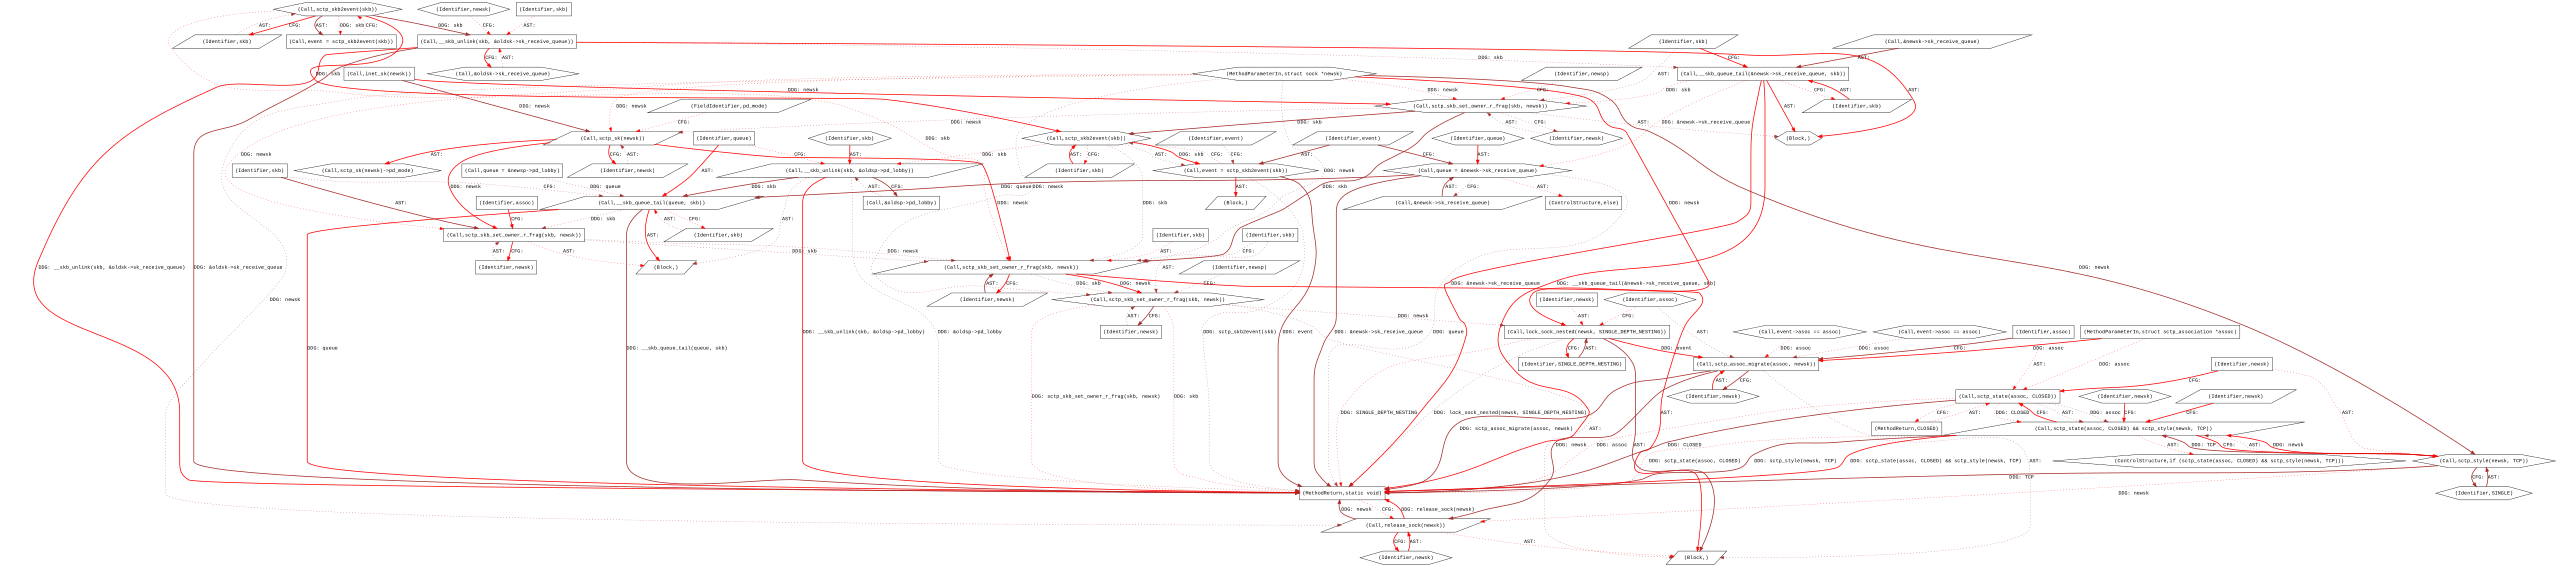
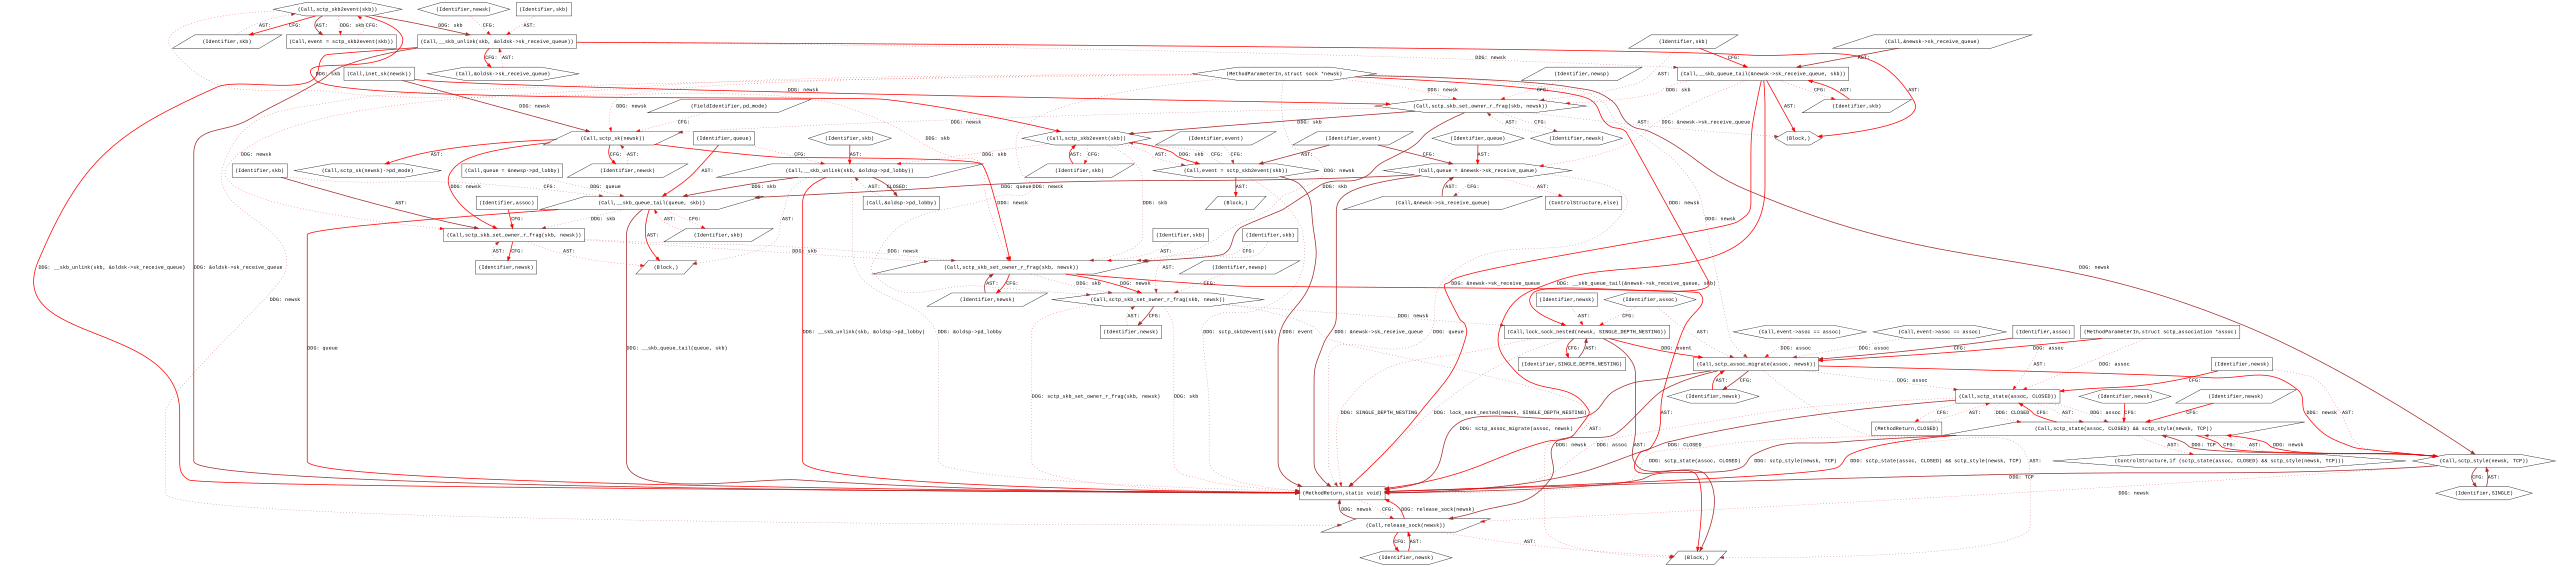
edge "(Call,__skb_unlink(skb, &oldsk->sk_receive_queue))" -> "(Call,__skb_queue_tail(&newsk->sk_receive_queue, skb))": label "DDG: skb" -> "DDG: newsk"
edge "(MethodParameterIn,struct sock *newsk)" -> "(Call,sctp_assoc_migrate(assoc, newsk))": added, label "DDG: newsk"
edge "(Call,__skb_unlink(skb, &oldsp->pd_lobby))" -> "(Call,&oldsp->pd_lobby)": label "CFG: " -> "CLOSED: "
edge "(Call,sctp_assoc_migrate(assoc, newsk))" -> "(Call,sctp_style(newsk, TCP))": added, label "DDG: newsk"
edge "(Call,sctp_assoc_migrate(assoc, newsk))" -> "(Call,sctp_state(assoc, CLOSED))": added, label "DDG: assoc"
